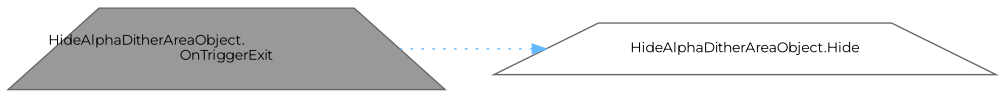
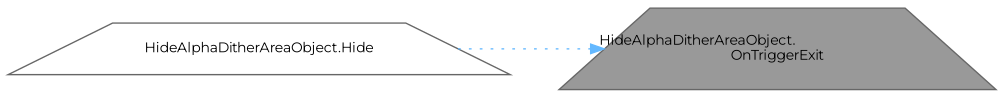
edge "HideAlphaDitherAreaObject. OnTriggerExit" -> "HideAlphaDitherAreaObject.Hide": reversed
